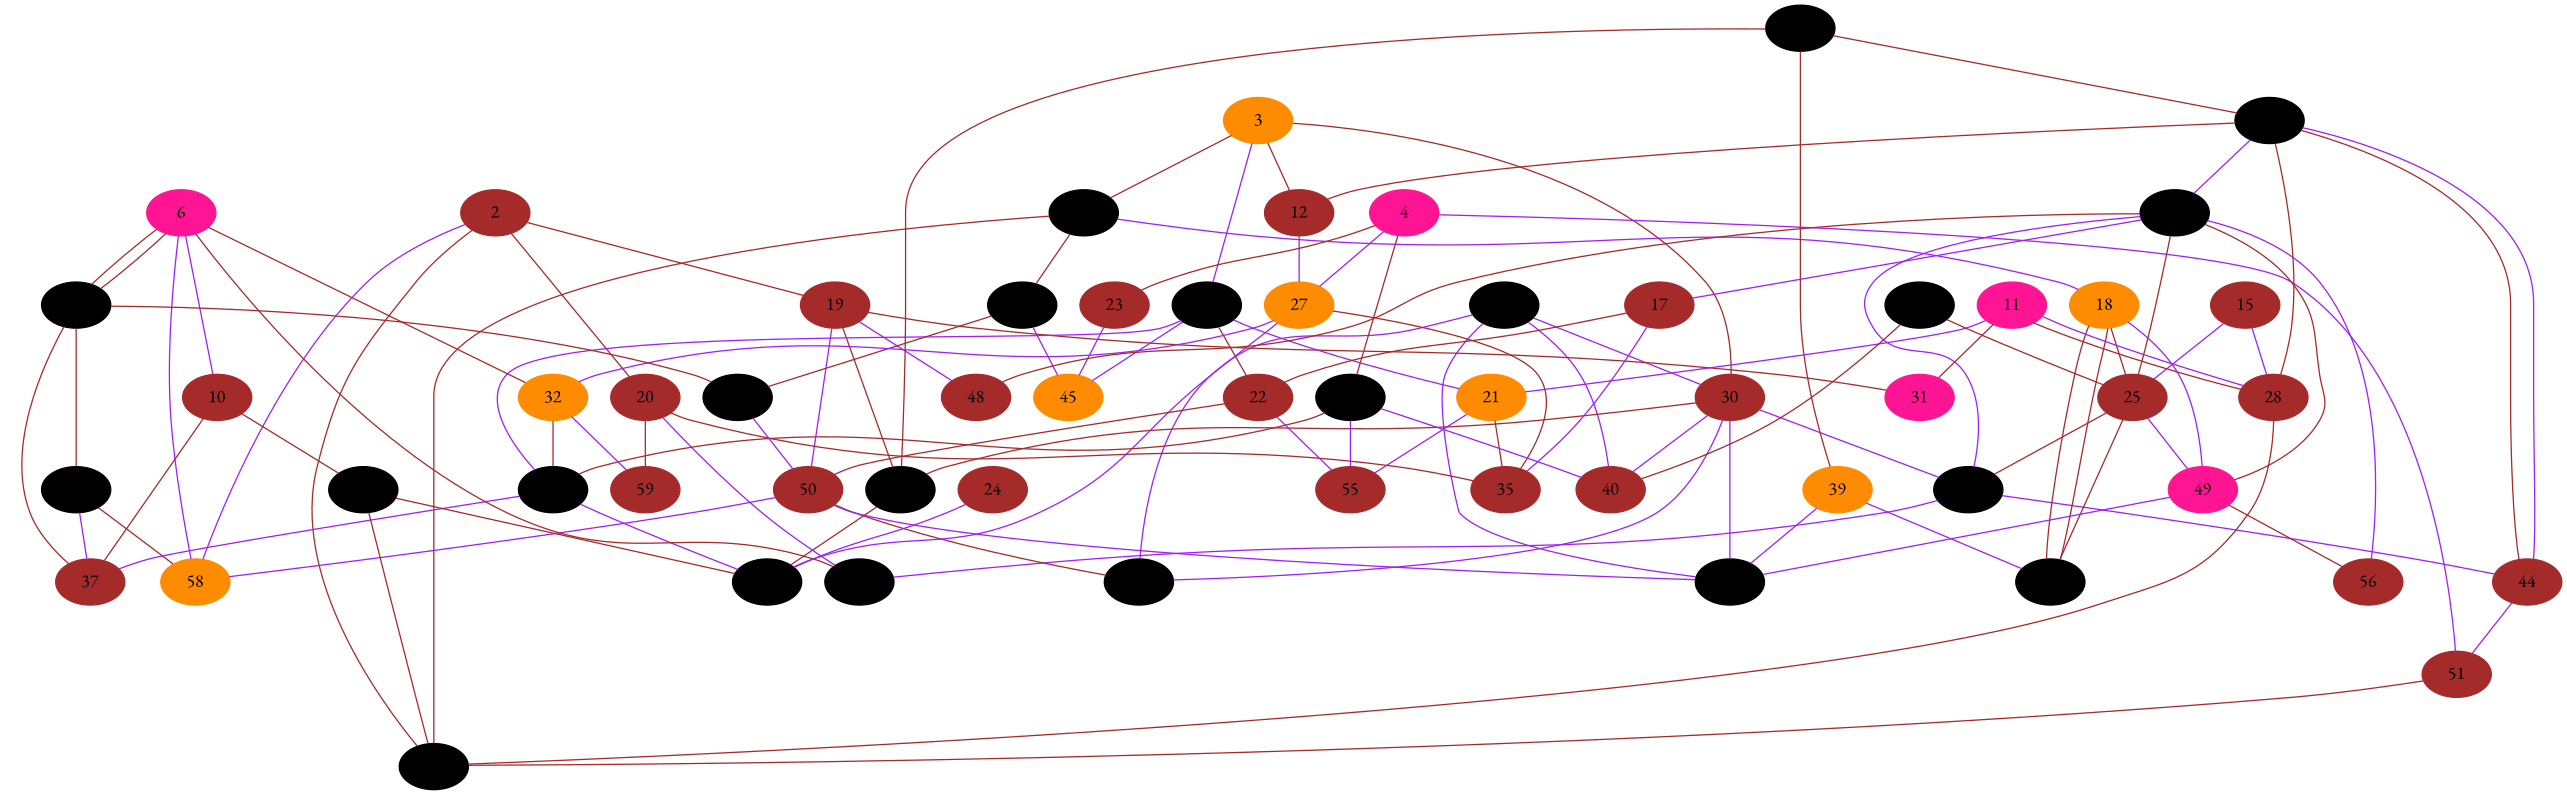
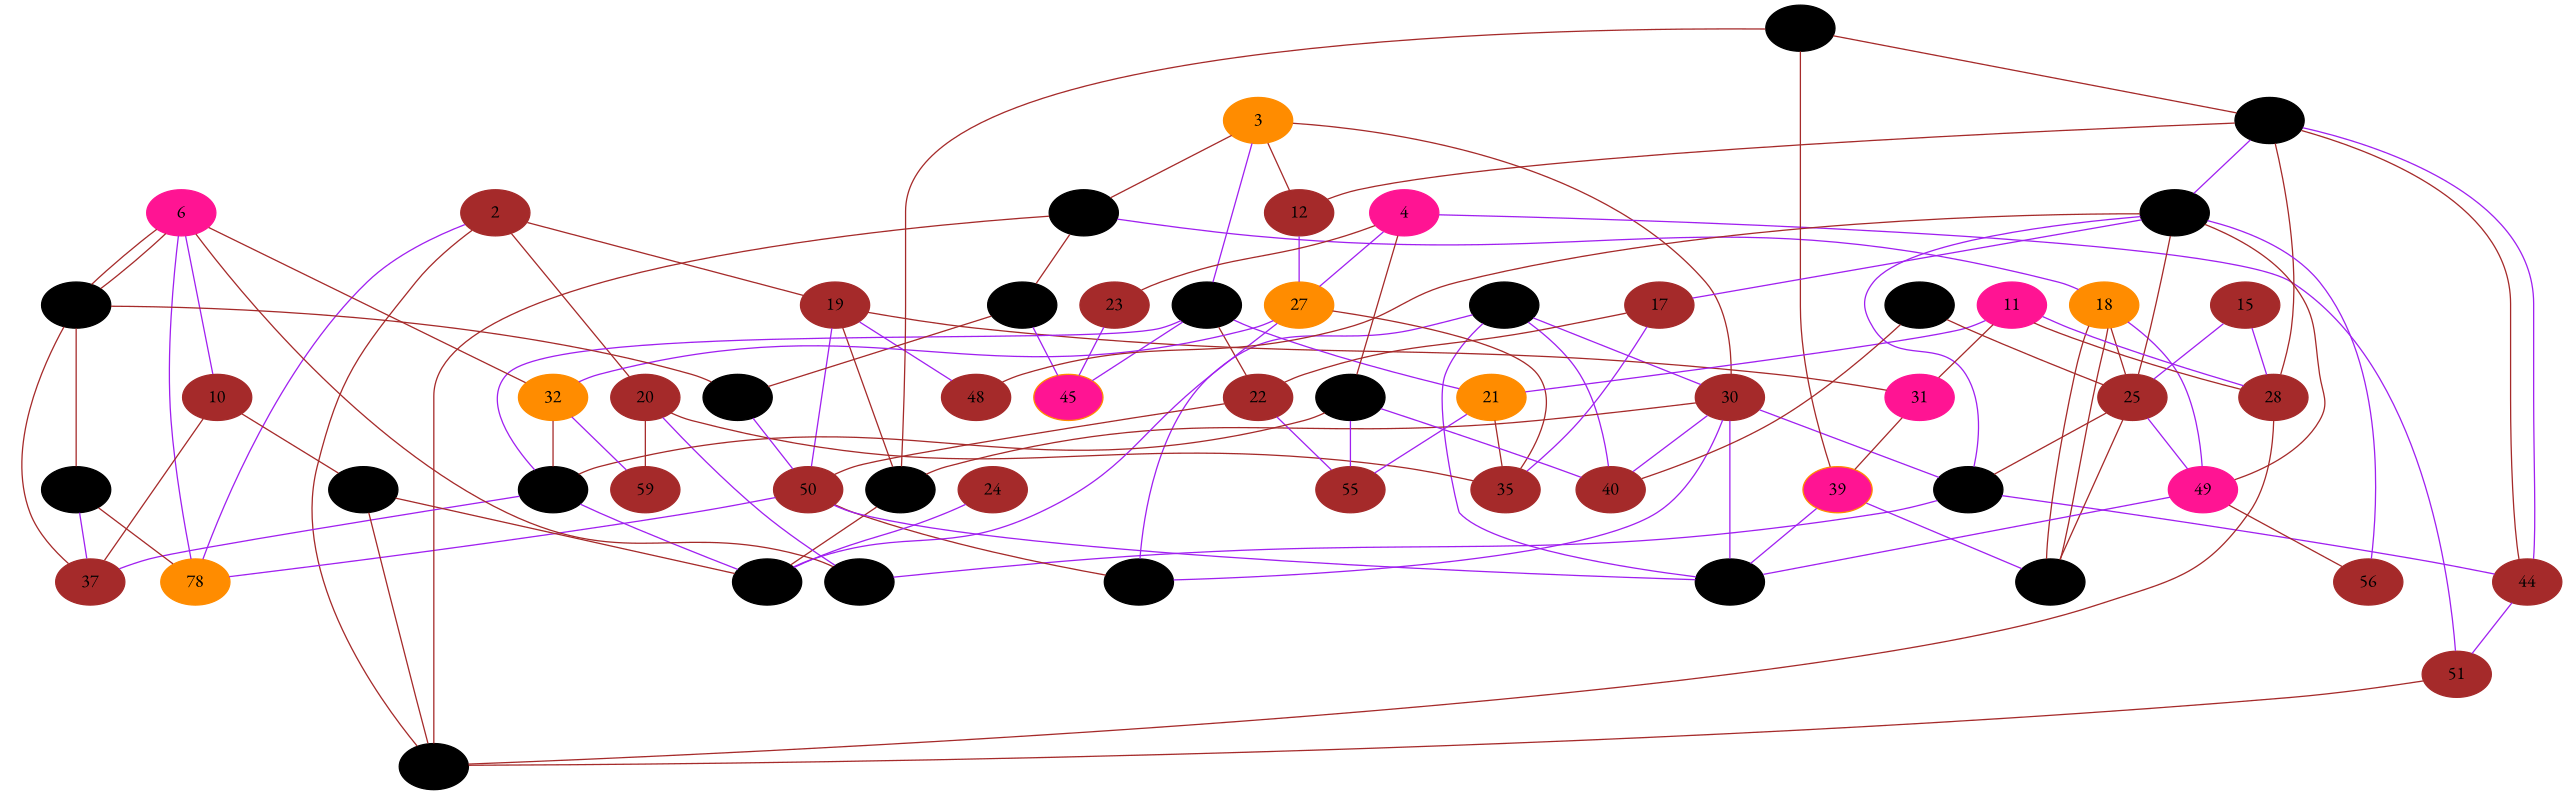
node "45": fillcolor darkorange -> deeppink
edge "31" -- "39": added
node "39": fillcolor darkorange -> deeppink
node "58": label "58" -> "78"
